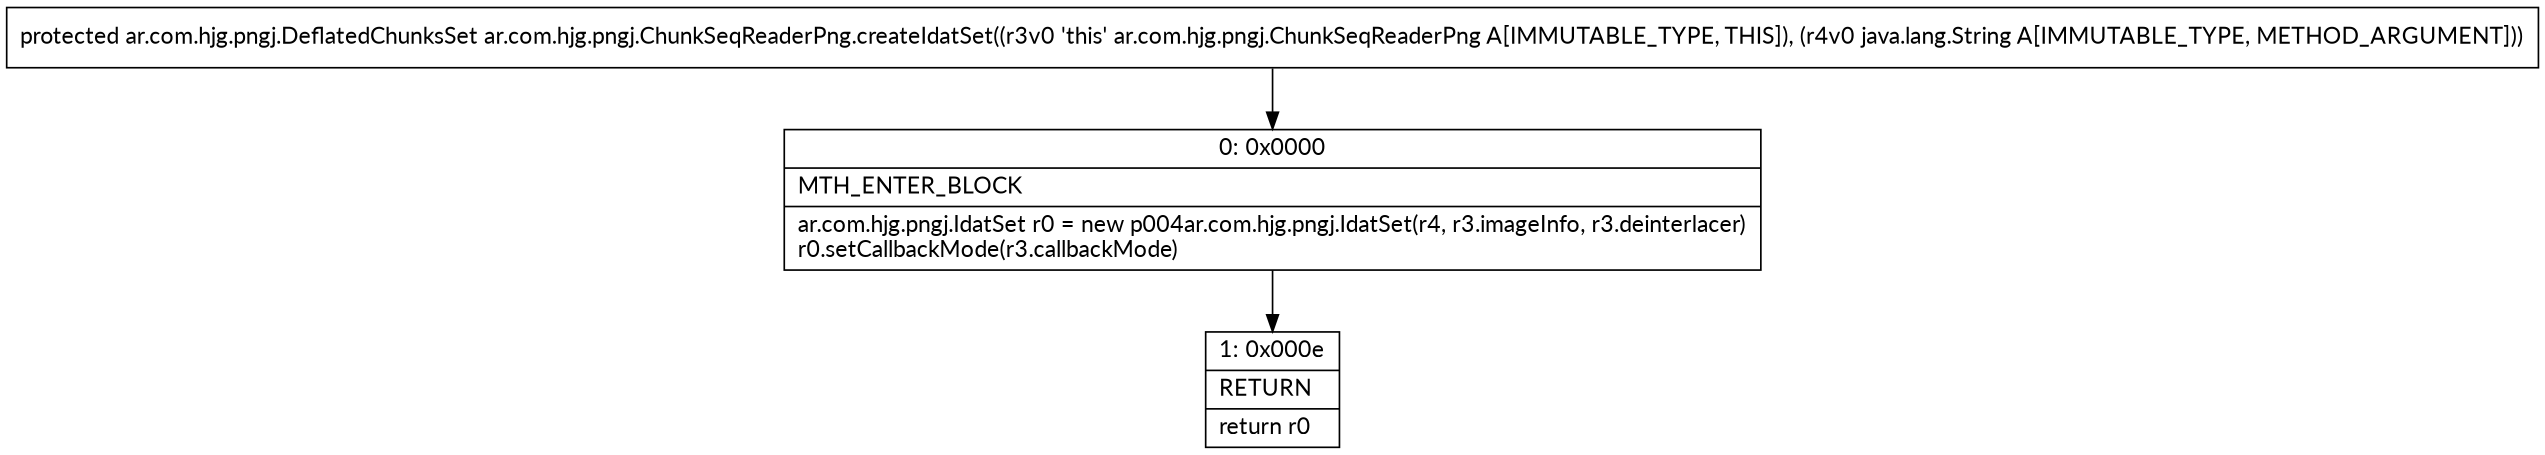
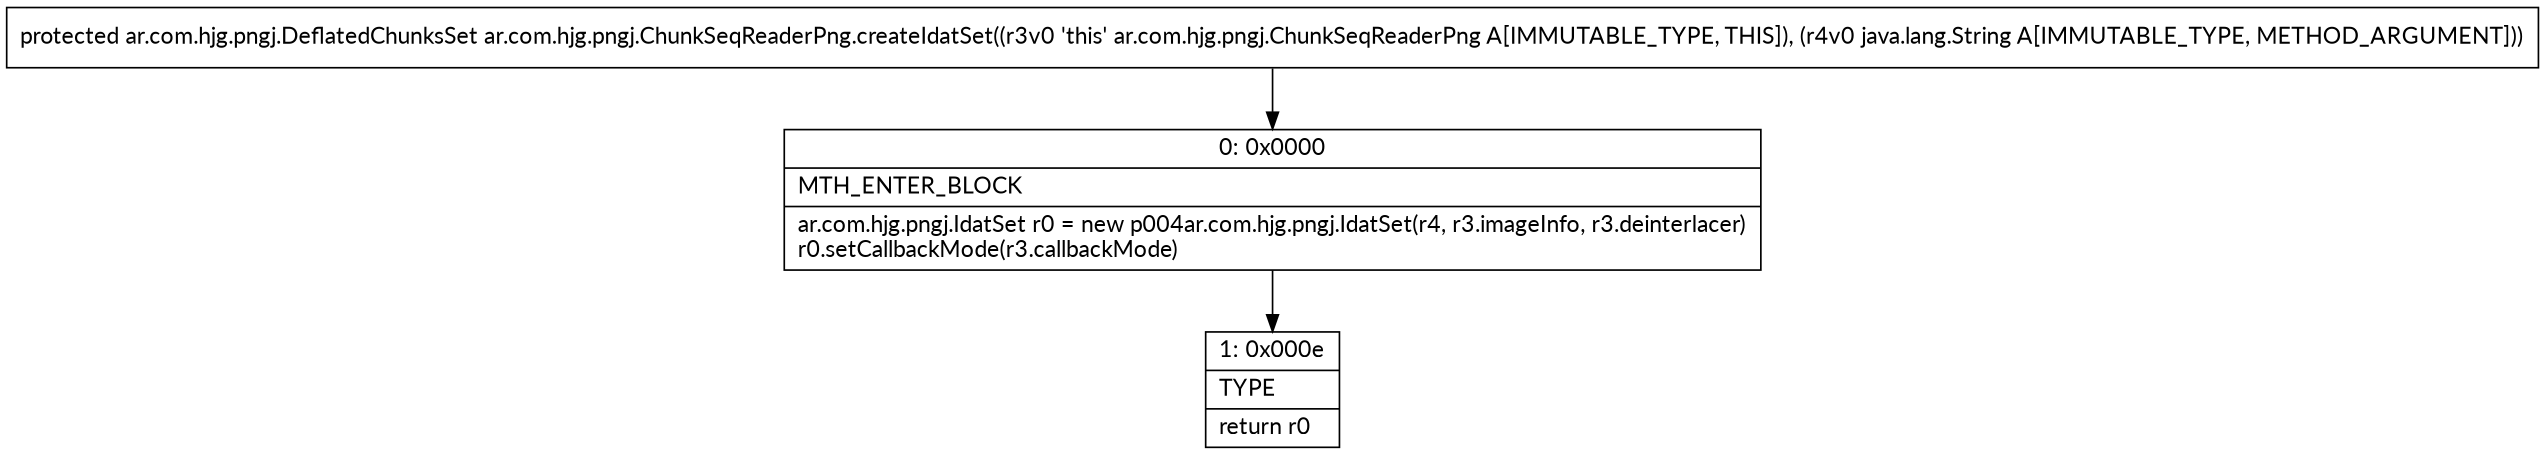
node "1: 0x000e": text "RETURN" -> "TYPE"
